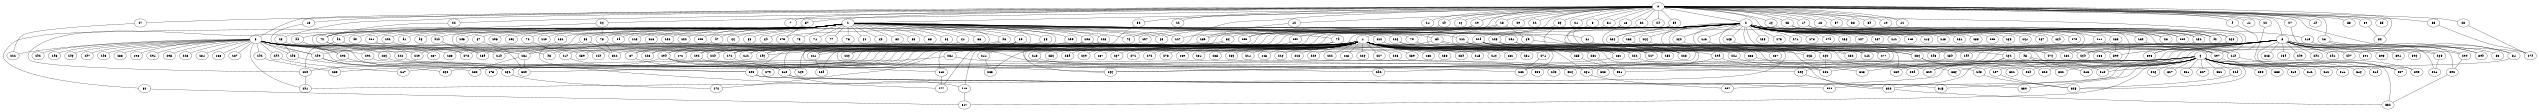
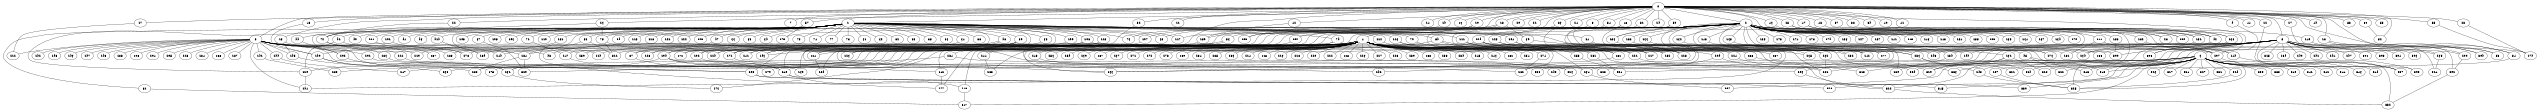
edge "0" -- "33": added
edge "129" -- "287": now "4" -- "287"
edge "92" -- "325": added
edge "6" -- "326": removed
